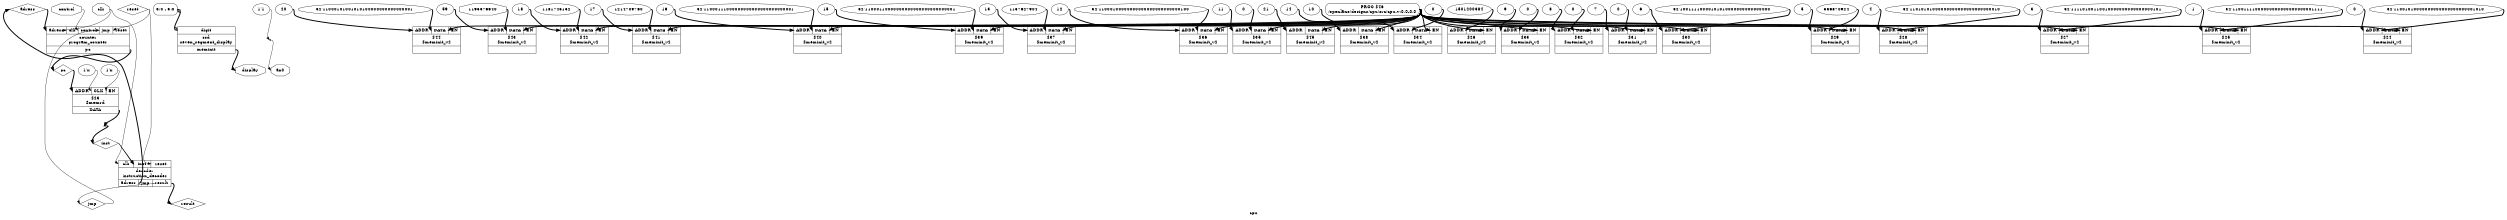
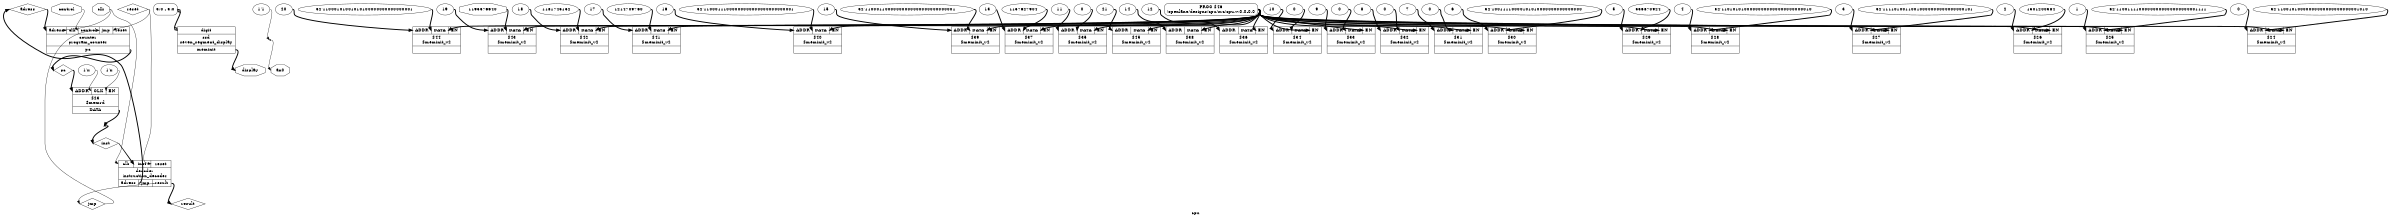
node "59": label "59" -> "19"
node "32'11000100000000000000000000000100": removed
node "2": added
